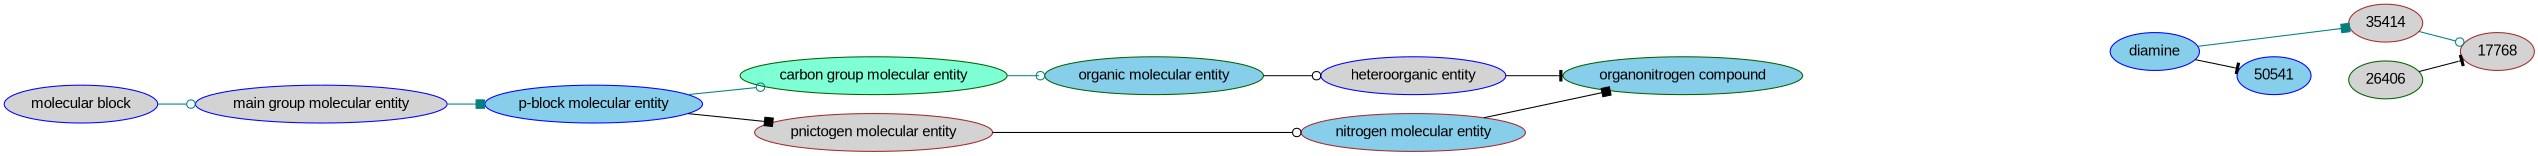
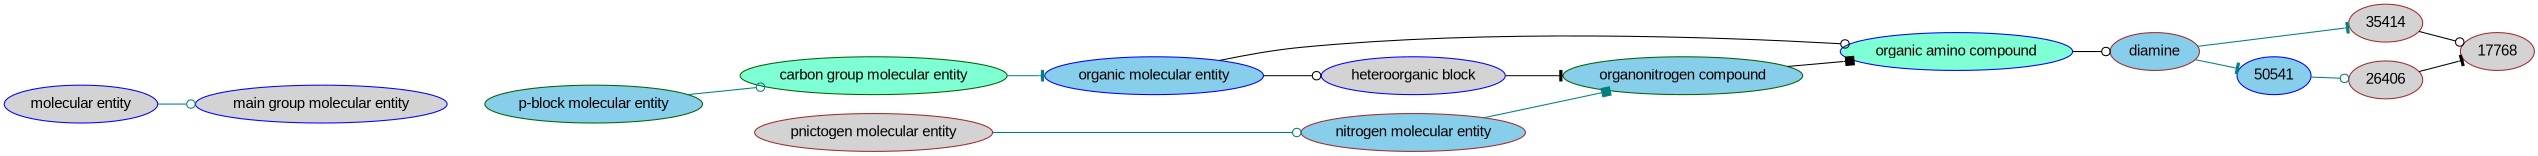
edge "35414" -> "17768": color teal -> black
edge "diamine" -> "35414": arrowhead box -> tee
node "organic amino compound": added
node "diamine": color blue -> brown
edge "diamine" -> "50541": color black -> teal
edge "carbon group molecular entity" -> "organic molecular entity": arrowhead odot -> tee
node "organic molecular entity": color darkgreen -> blue
node "heteroorganic entity": label "heteroorganic entity" -> "heteroorganic block"
edge "50541" -> "26406": added
node "26406": color darkgreen -> brown
node "molecular block": label "molecular block" -> "molecular entity"
edge "main group molecular entity" -> "p-block molecular entity": removed
node "p-block molecular entity": color blue -> darkgreen
edge "nitrogen molecular entity" -> "organonitrogen compound": color black -> teal
edge "p-block molecular entity" -> "pnictogen molecular entity": removed
edge "pnictogen molecular entity" -> "nitrogen molecular entity": color black -> teal
